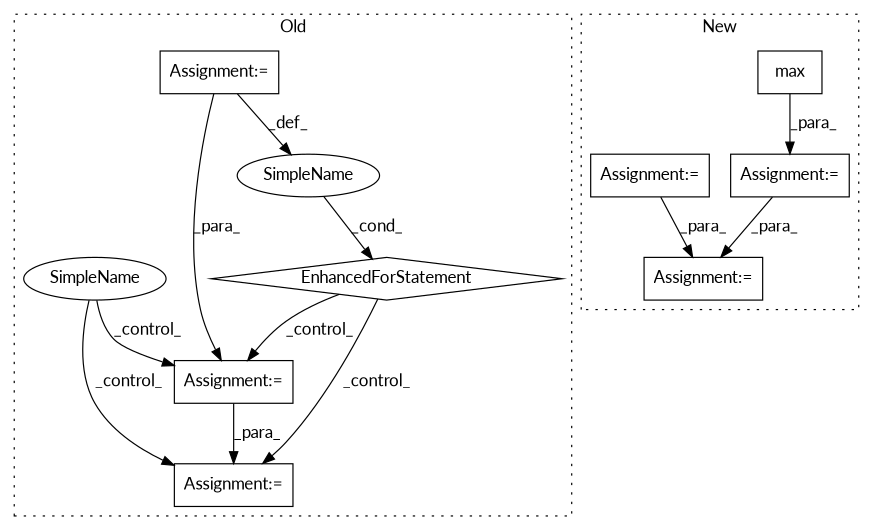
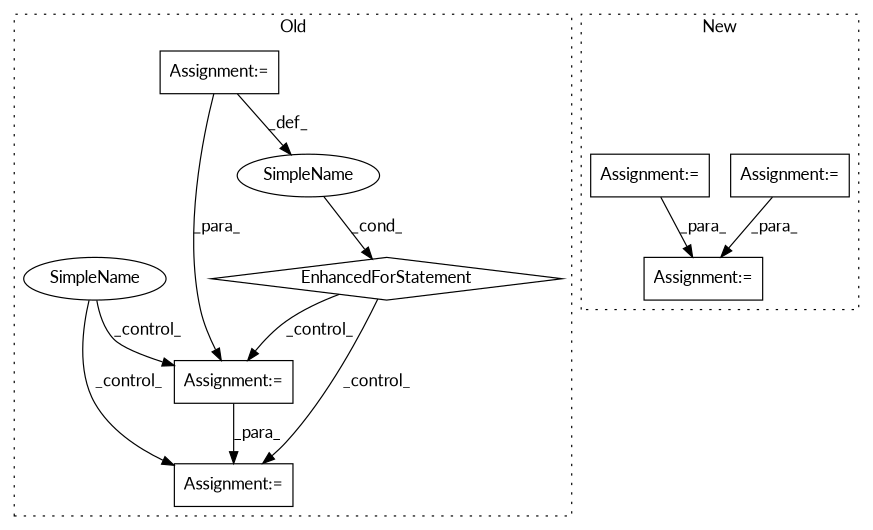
node "max": removed
